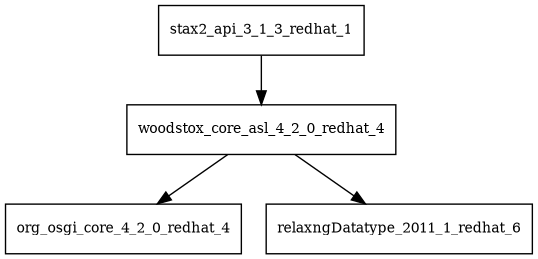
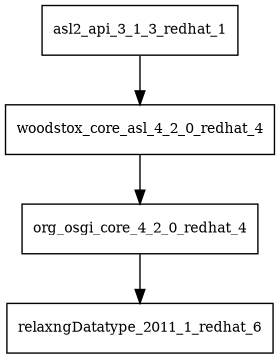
node "stax2_api_3_1_3_redhat_1": label "stax2_api_3_1_3_redhat_1" -> "asl2_api_3_1_3_redhat_1"
edge "woodstox_core_asl_4_2_0_redhat_4" -> "relaxngDatatype_2011_1_redhat_6": now "org_osgi_core_4_2_0_redhat_4" -> "relaxngDatatype_2011_1_redhat_6"
